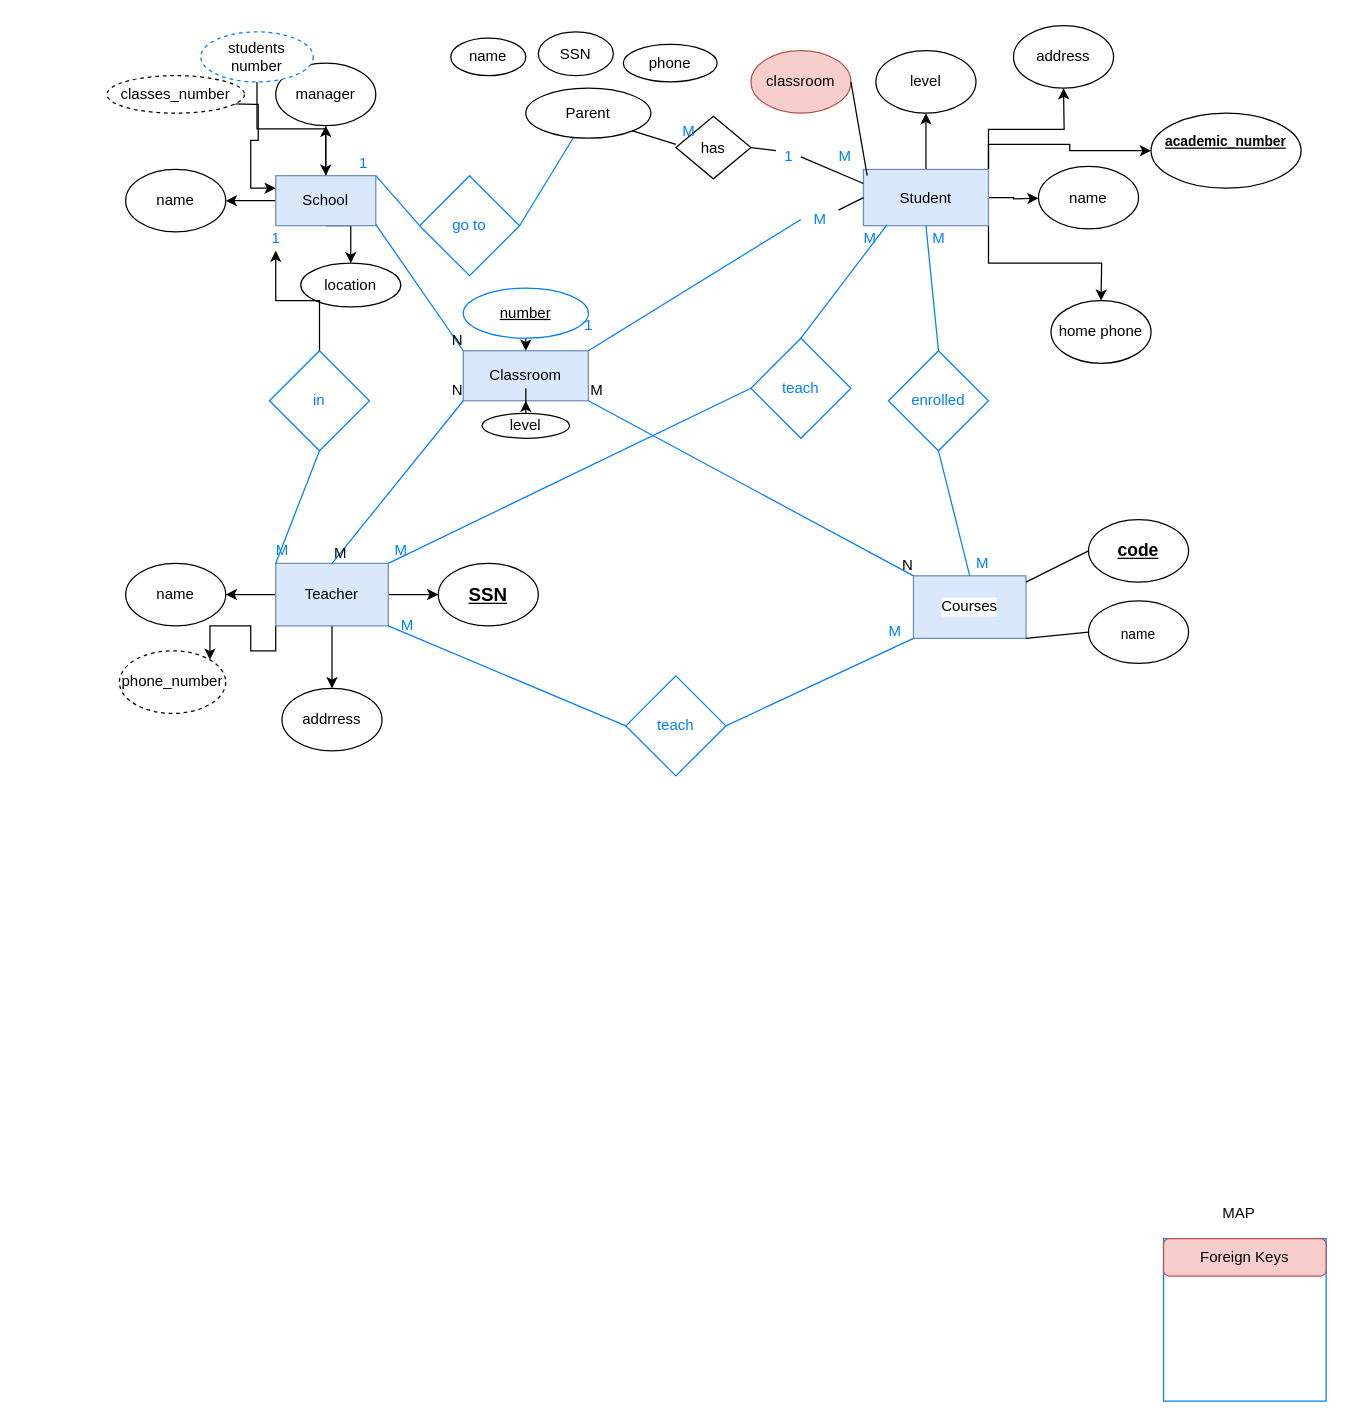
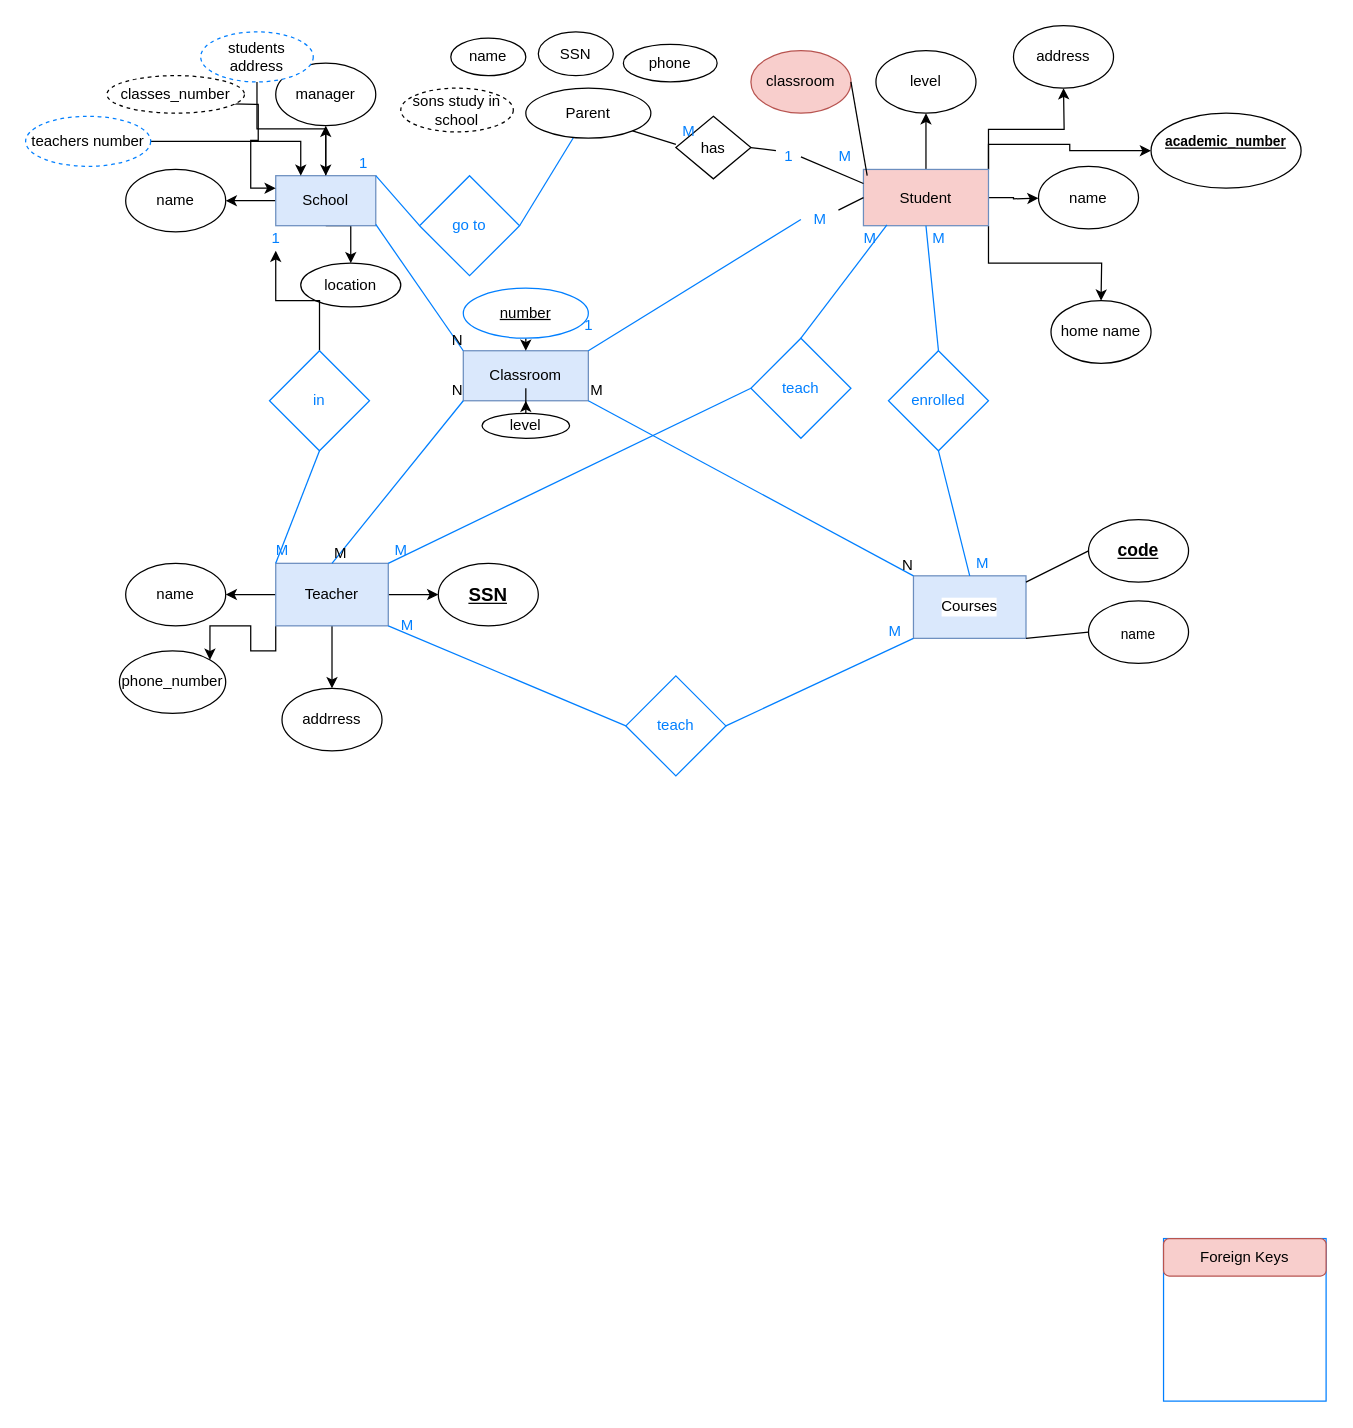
node "students number": label "students number" -> "students address"
node "sons study in school": added
node "teachers number": added
edge "teachers number" -> "School": added
node "Student": fillcolor #dae8fc -> #f8cecc
node "home phone": label "home phone" -> "home name"
node "phone_number": style dashed -> solid
node "MAP": removed
